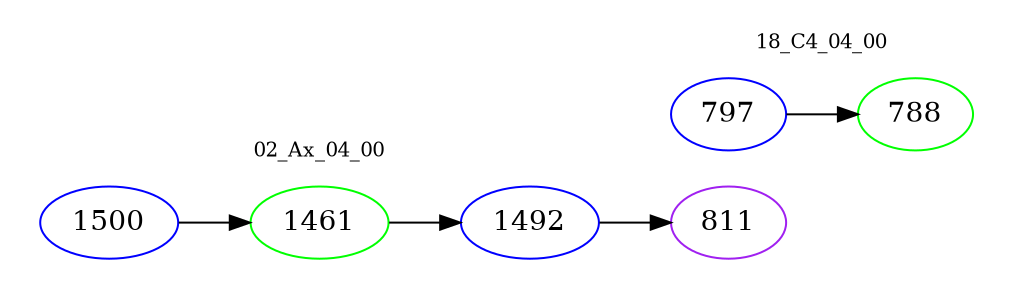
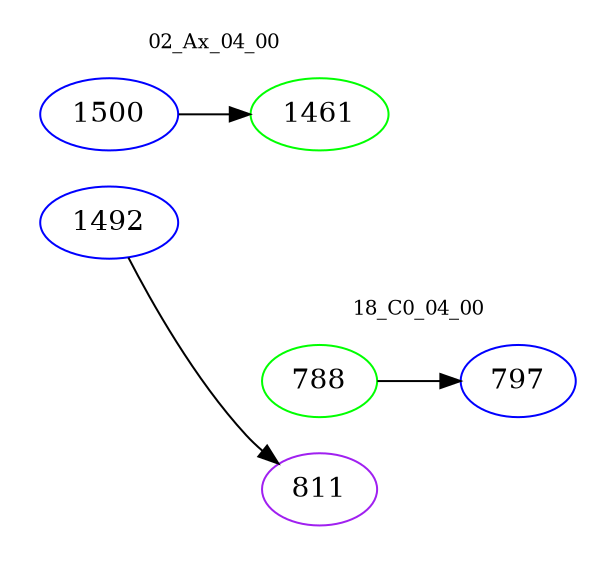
cluster "18_C4_04_00": label "18_C4_04_00" -> "18_C0_04_00"
edge "797" -> "788": reversed
edge "1461" -> "1492": removed
